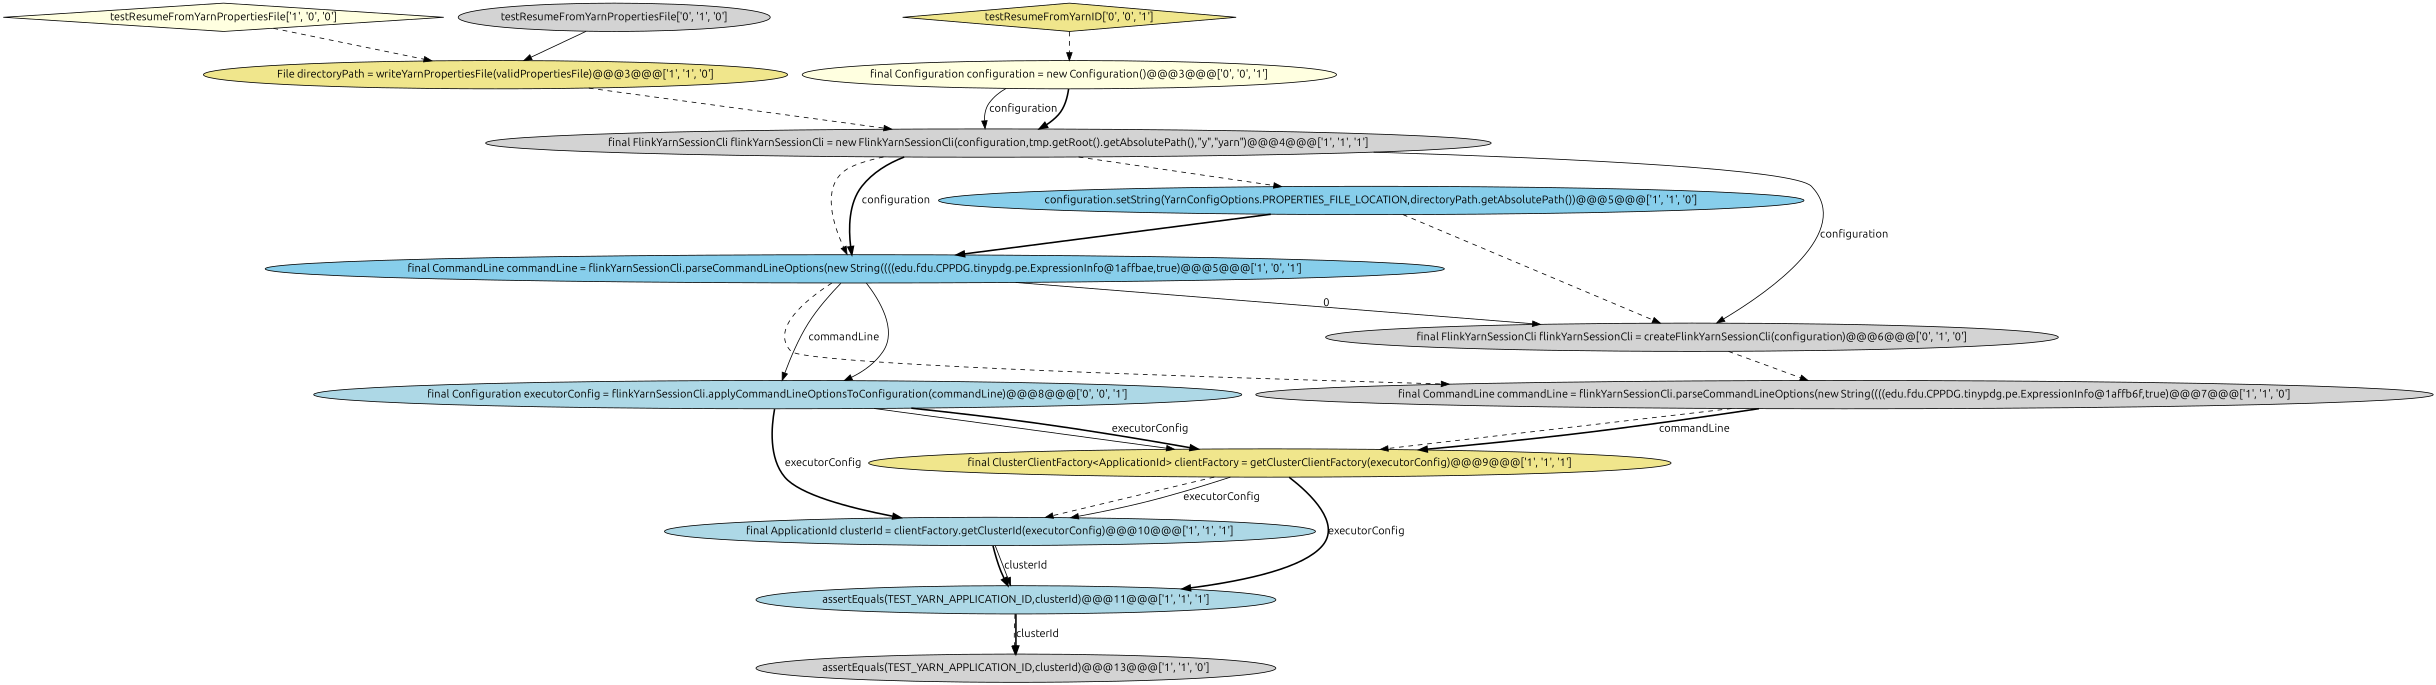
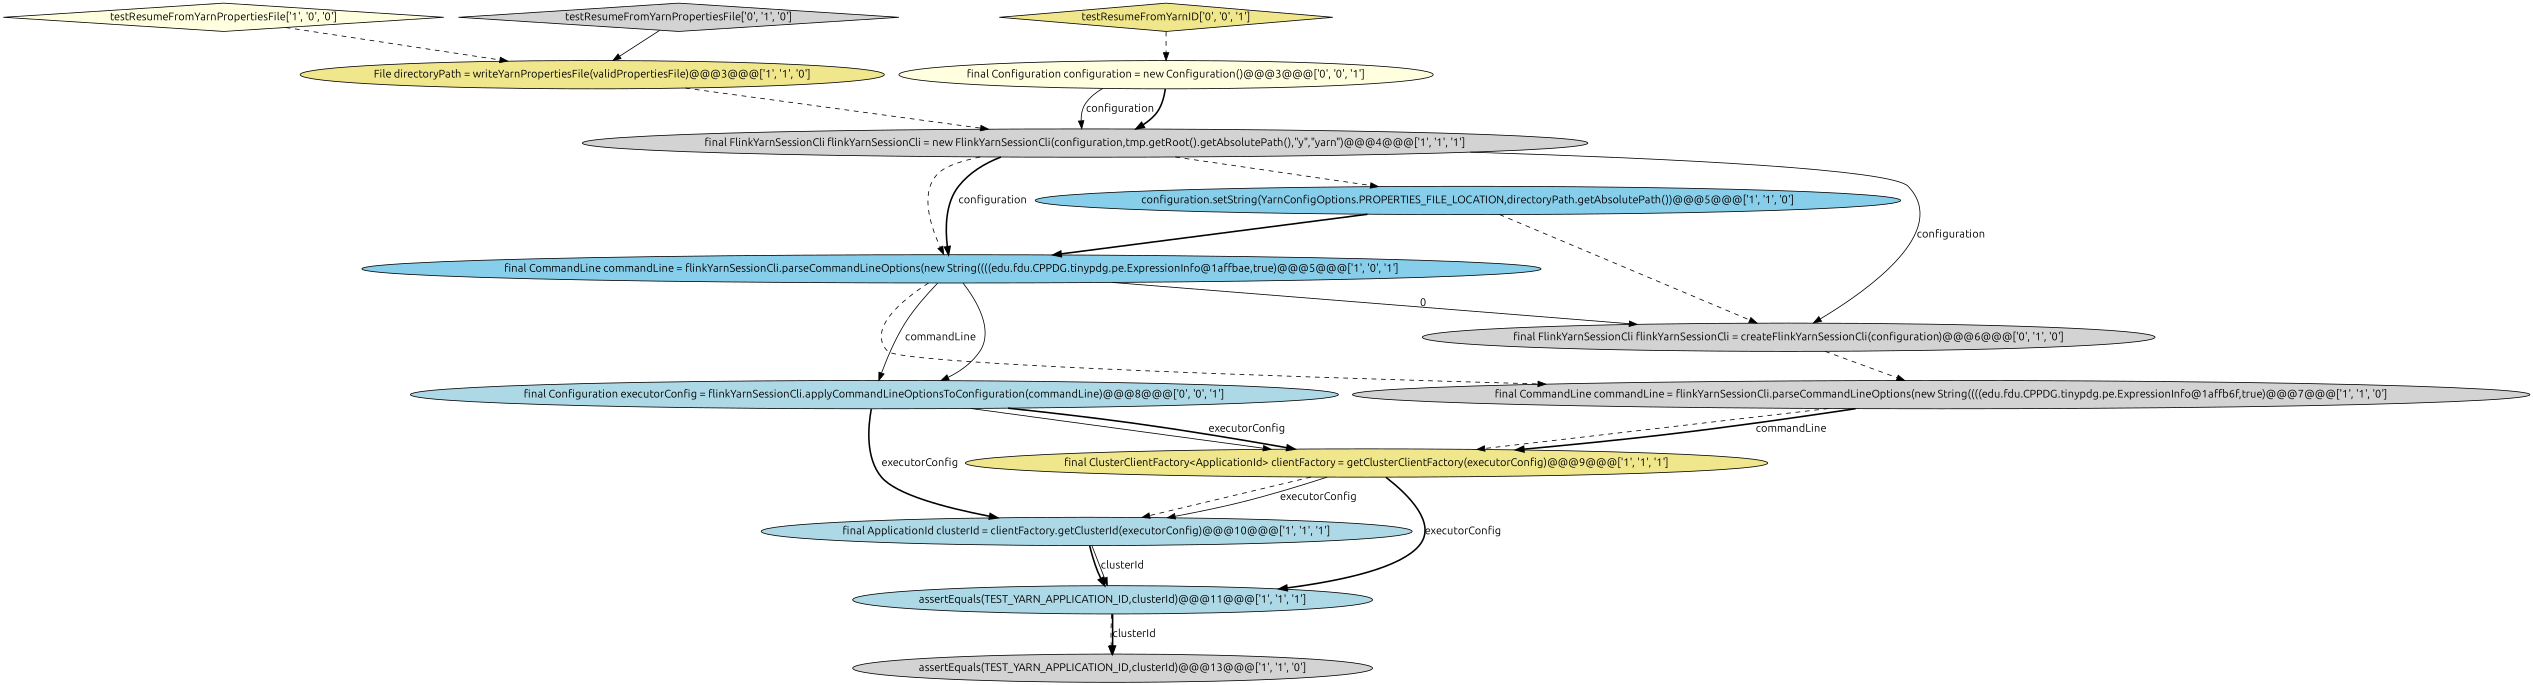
node "testResumeFromYarnPropertiesFile['0', '1', '0']": shape ellipse -> diamond
